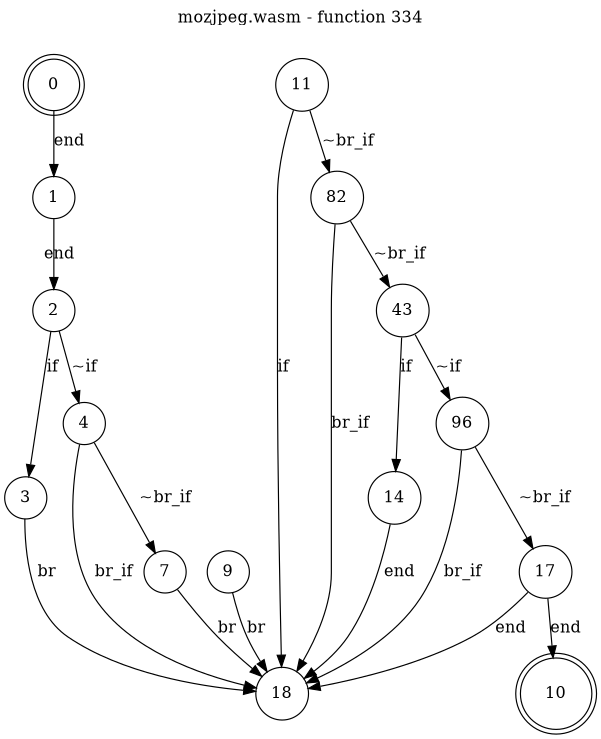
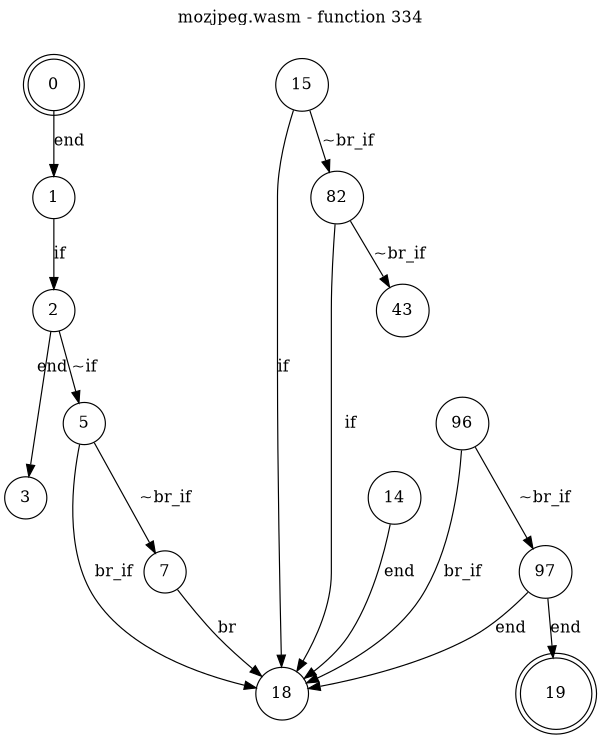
node "11": label "11" -> "15"
edge "1" -> "2": label "end" -> "if"
edge "43" -> "96": removed, label "~if"
edge "2" -> "3": label "if" -> "end"
edge "43" -> "14": removed, label "if"
node "4": label "4" -> "5"
edge "82" -> "18": label "br_if" -> "if"
node "9": removed
node "17": label "17" -> "97"
edge "3" -> "18": removed, label "br"
node "10": label "10" -> "19"
